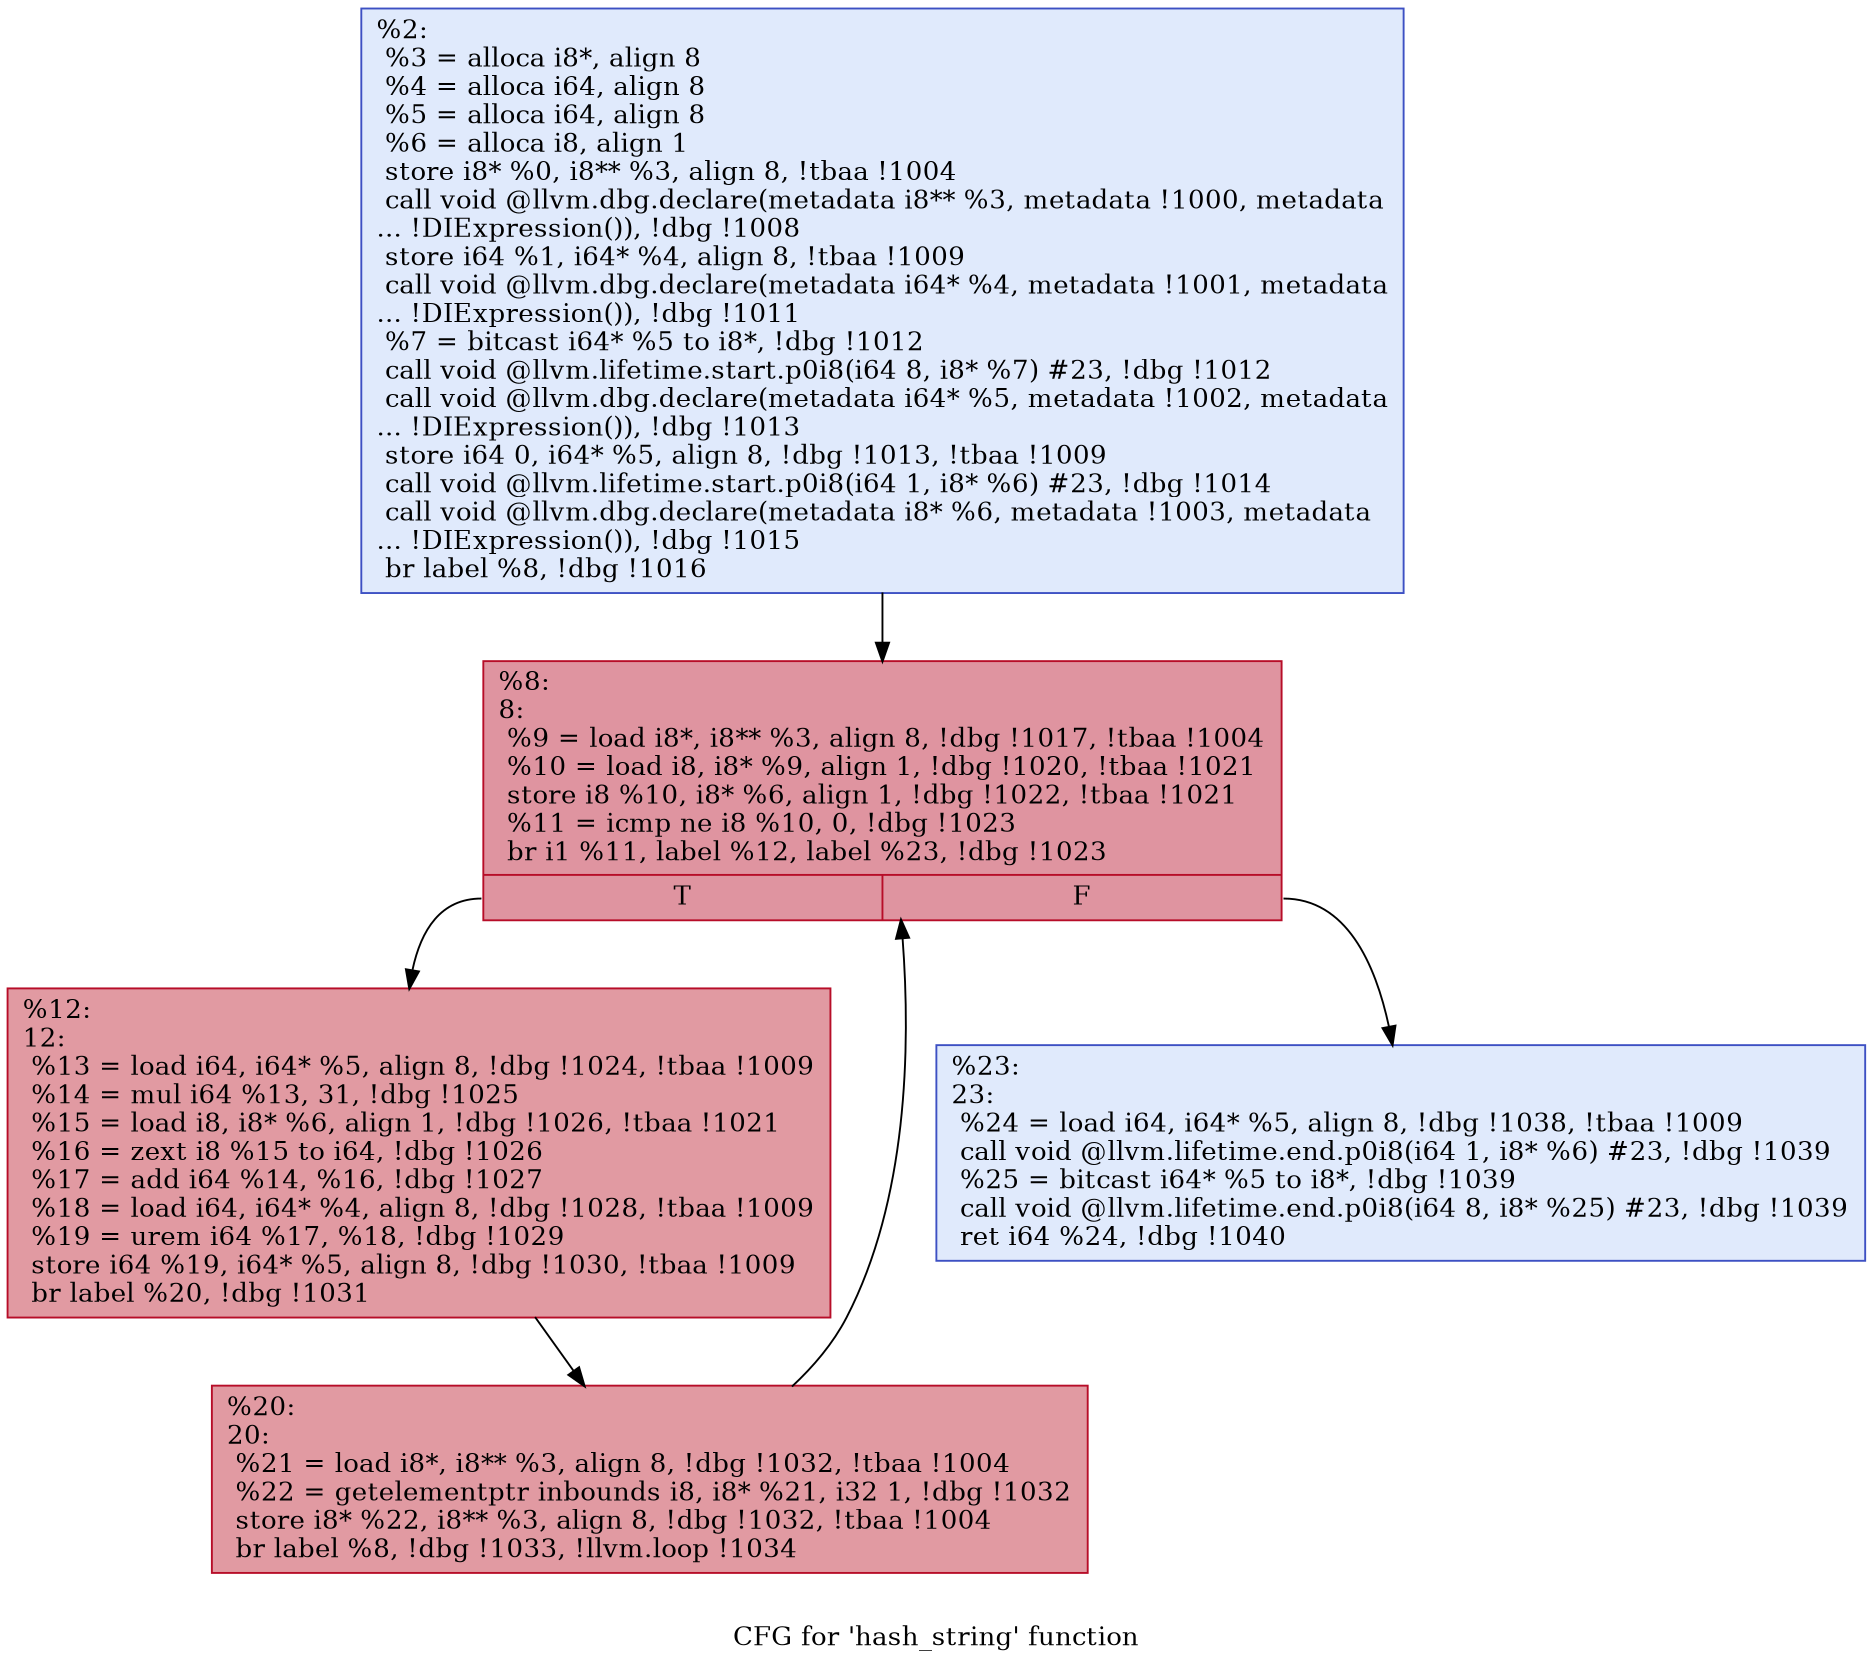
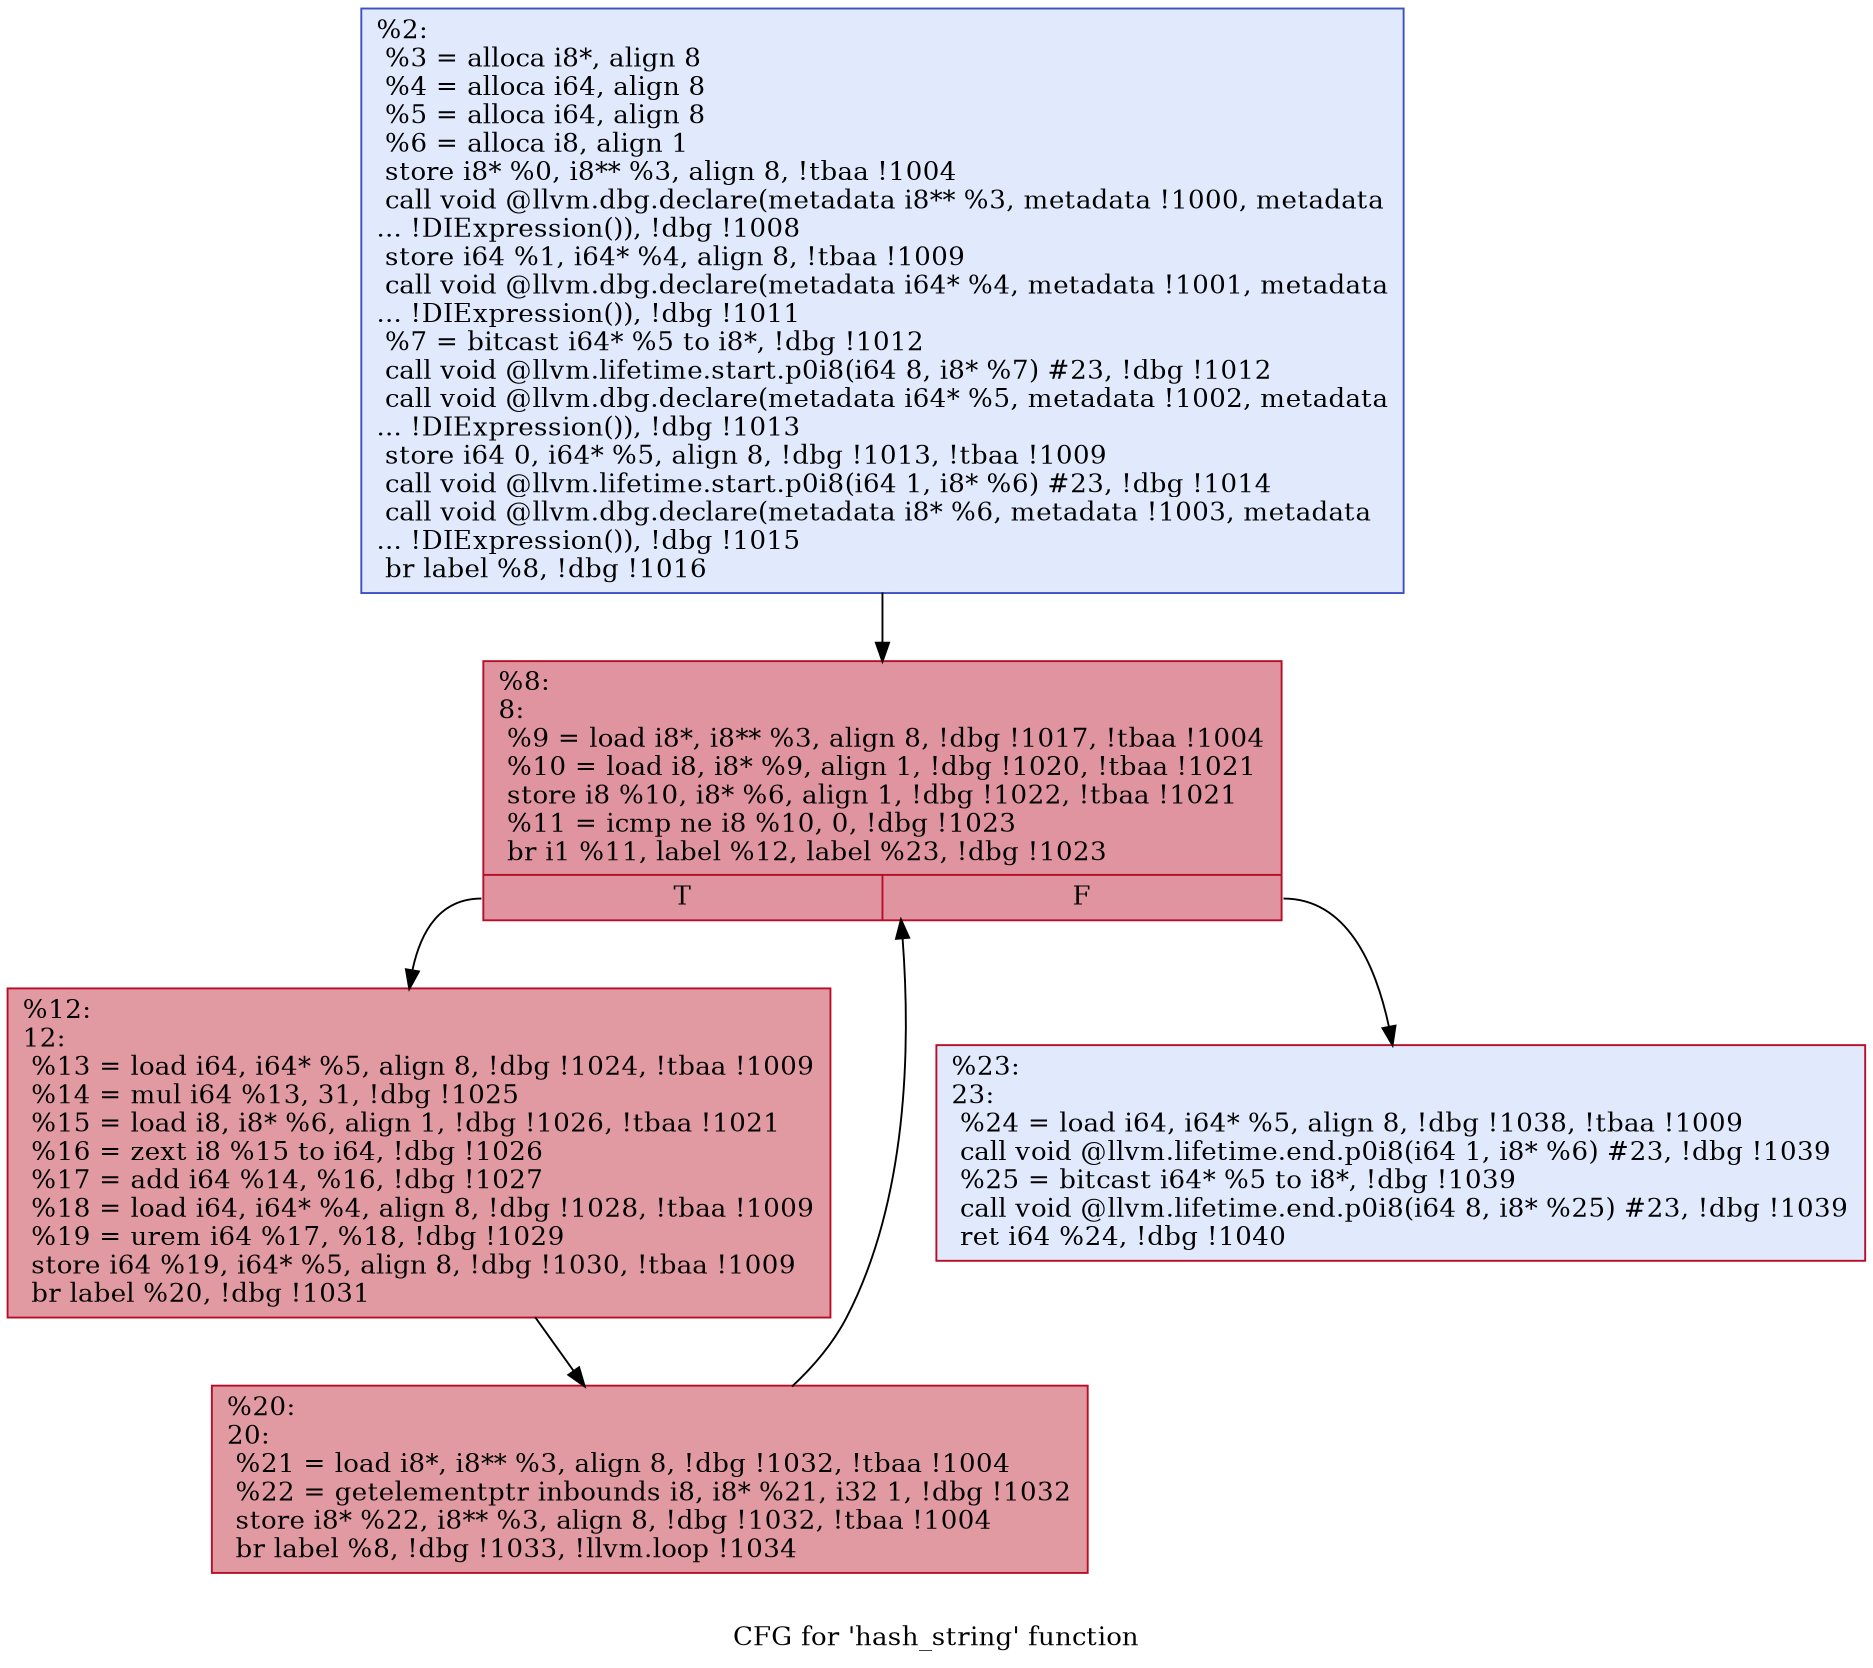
node "%23:": color #3d50c3ff -> #b70d28ff
